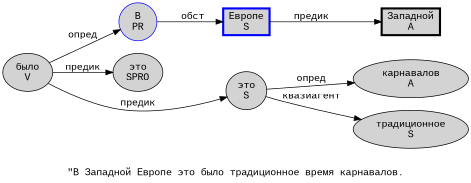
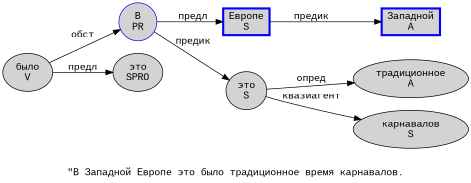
edge "В PR" -> "Европе S": label "обст" -> "предл"
node "Западной A": color black -> blue
edge "было V" -> "В PR": label "опред" -> "обст"
edge "было V" -> "это SPRO": label "предик" -> "предл"
node "карнавалов A": label "карнавалов A" -> "традиционное A"
edge "было V" -> "это S": now "В PR" -> "это S"
node "традиционное S": label "традиционное S" -> "карнавалов S"
